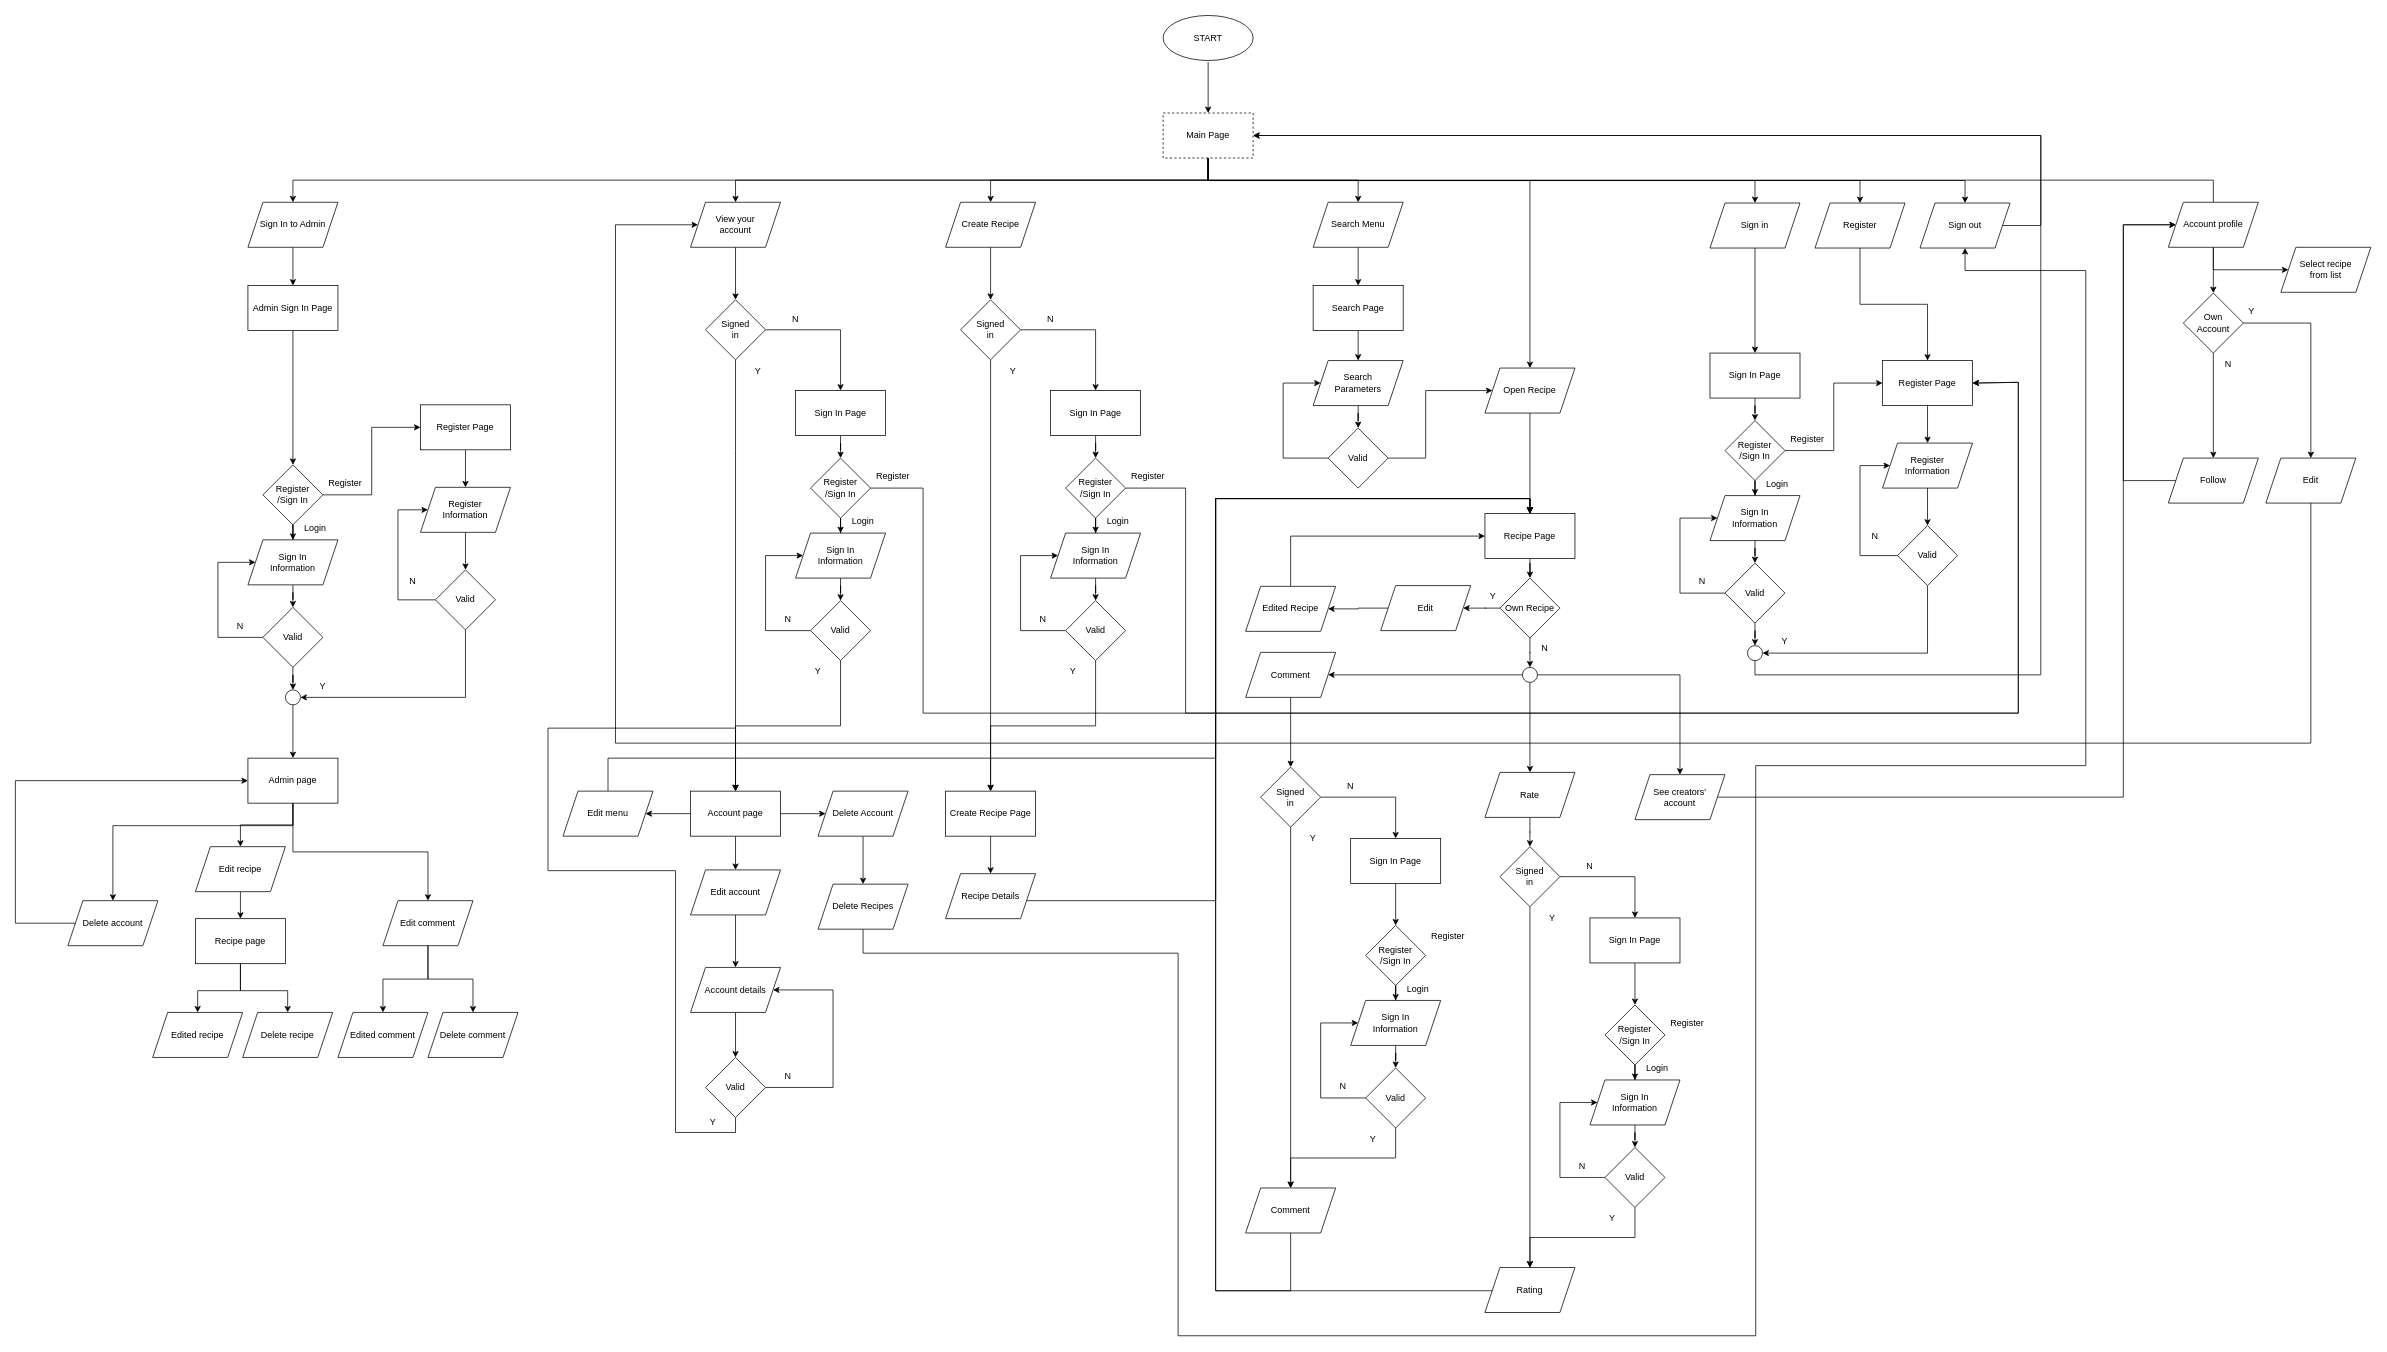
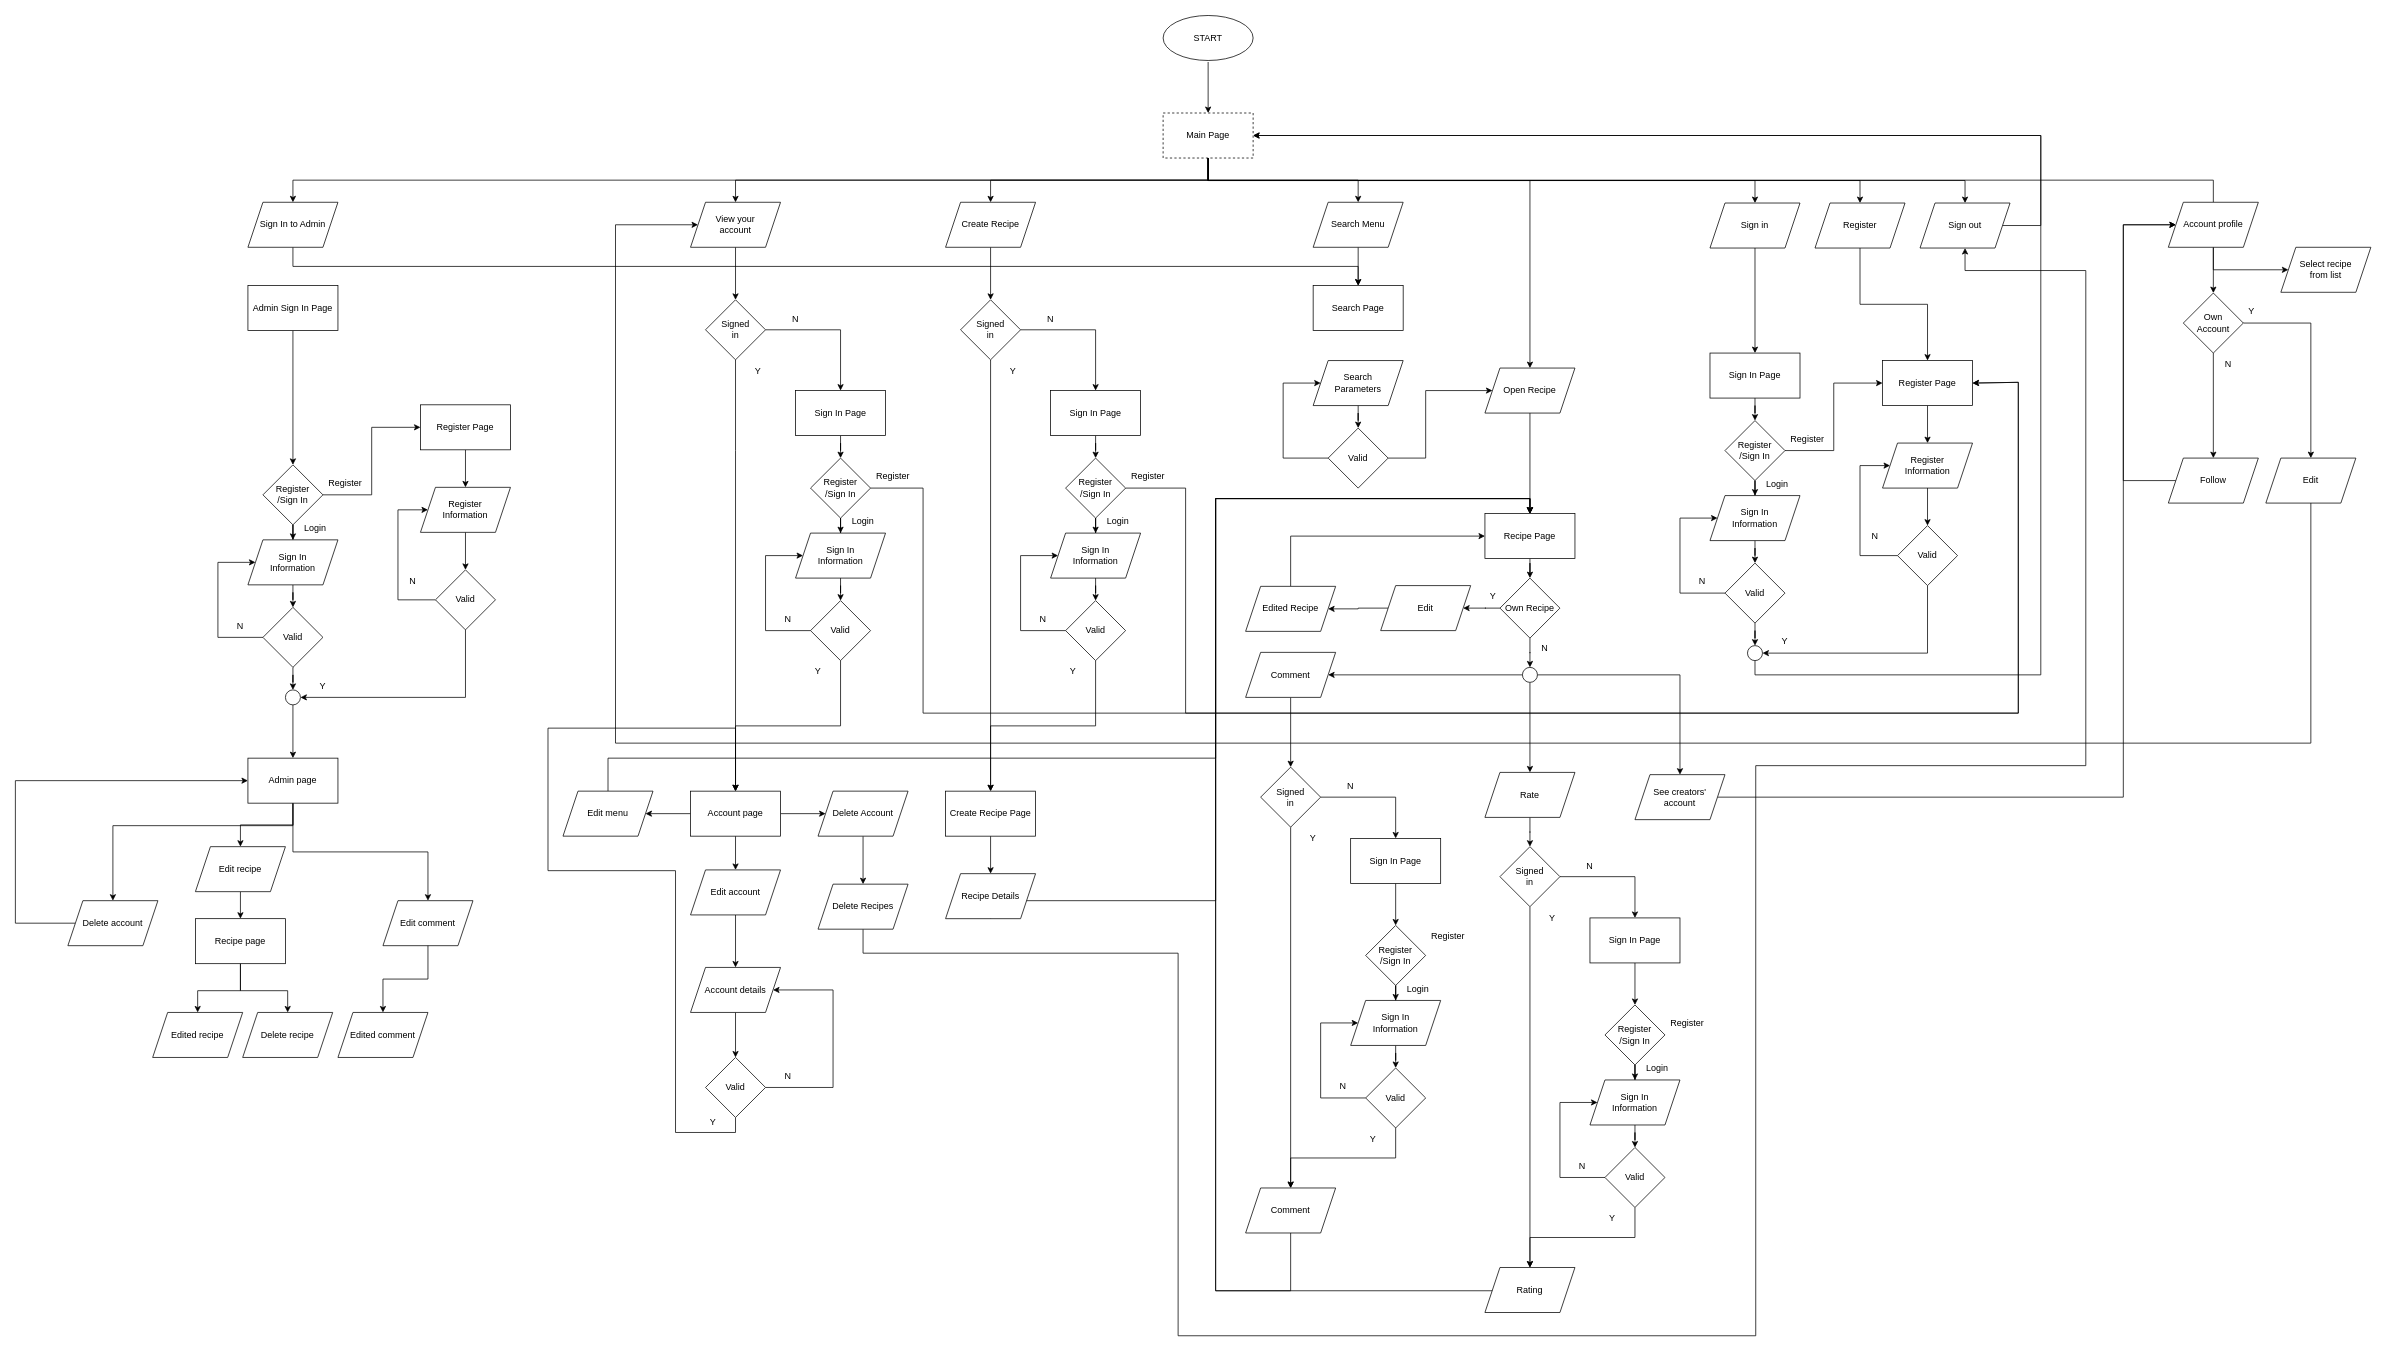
edge "Sign In to Admin" -> "Admin Sign In Page": now "Sign In to Admin" -> "Search Page"
edge "Search Page" -> "Search Parameters": removed
edge "Edit comment" -> "Delete comment": removed
node "Delete comment": removed
